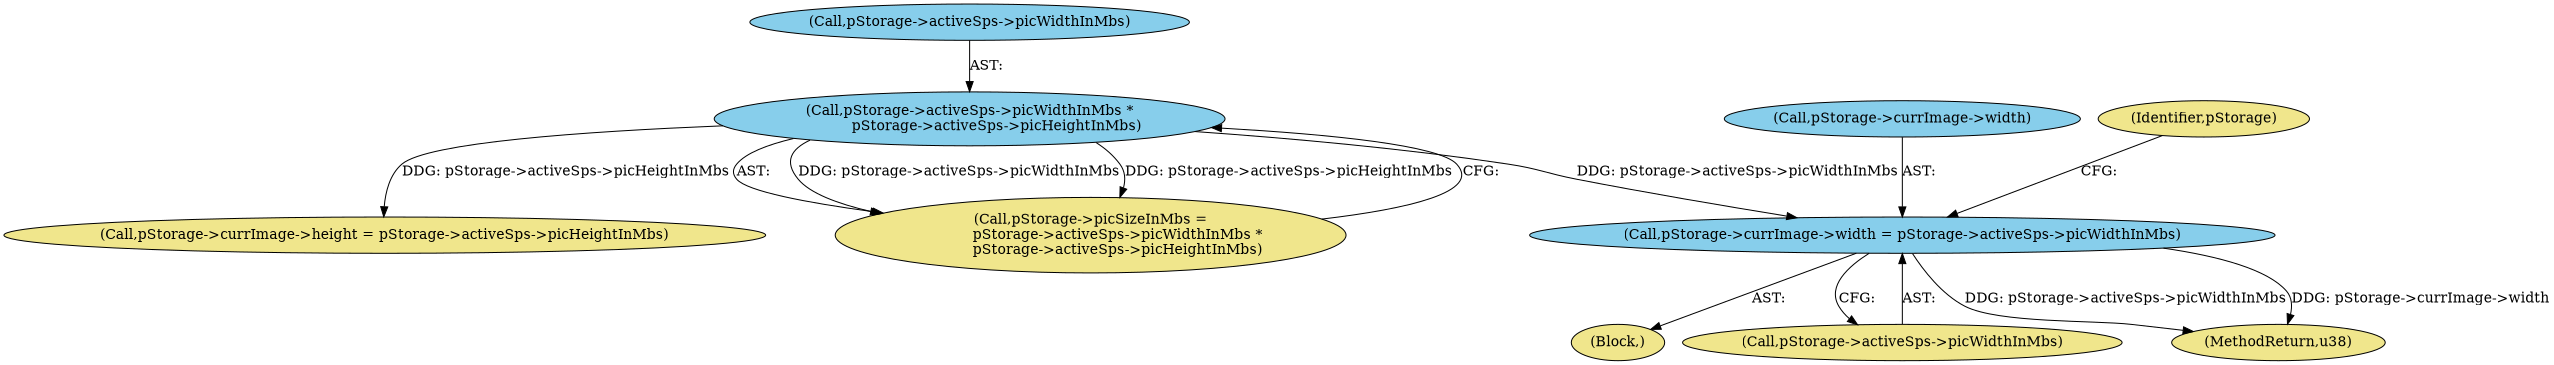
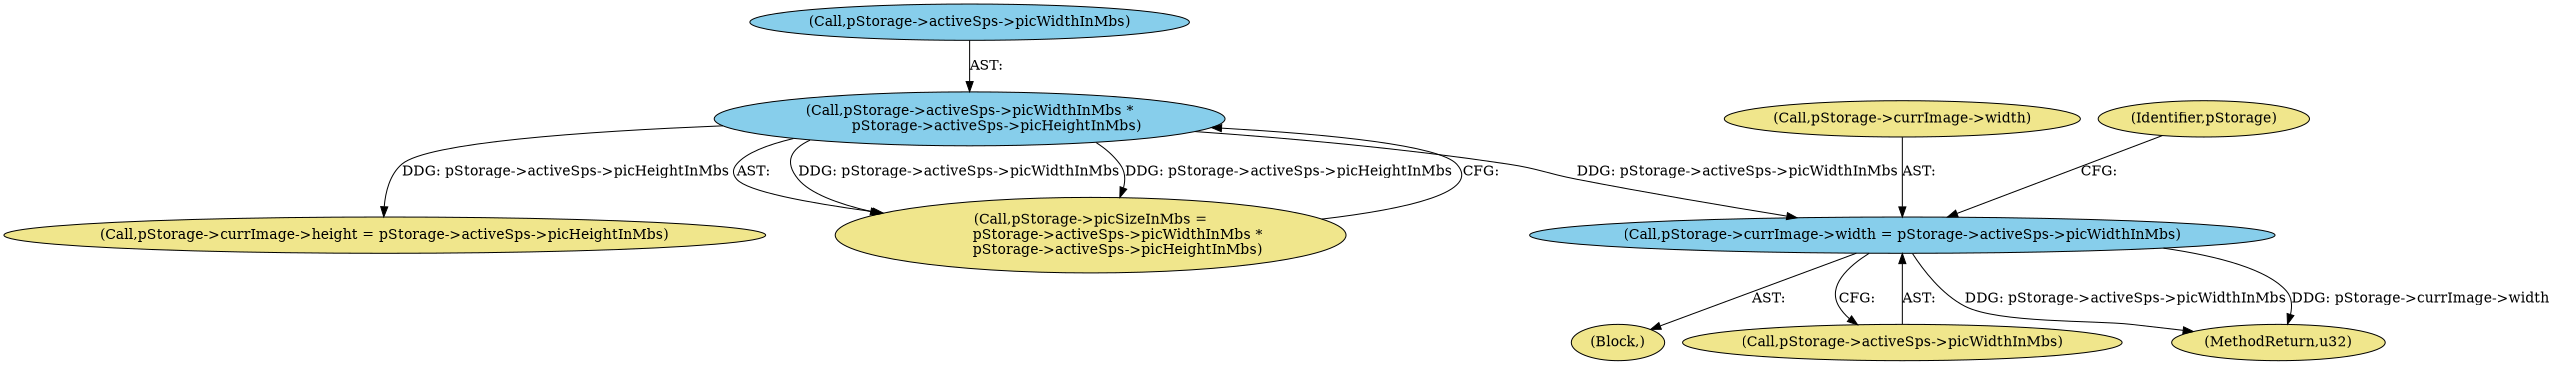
node "(Call,pStorage->currImage->width)": fillcolor skyblue -> khaki
node "(MethodReturn,u38)": label "(MethodReturn,u38)" -> "(MethodReturn,u32)"
